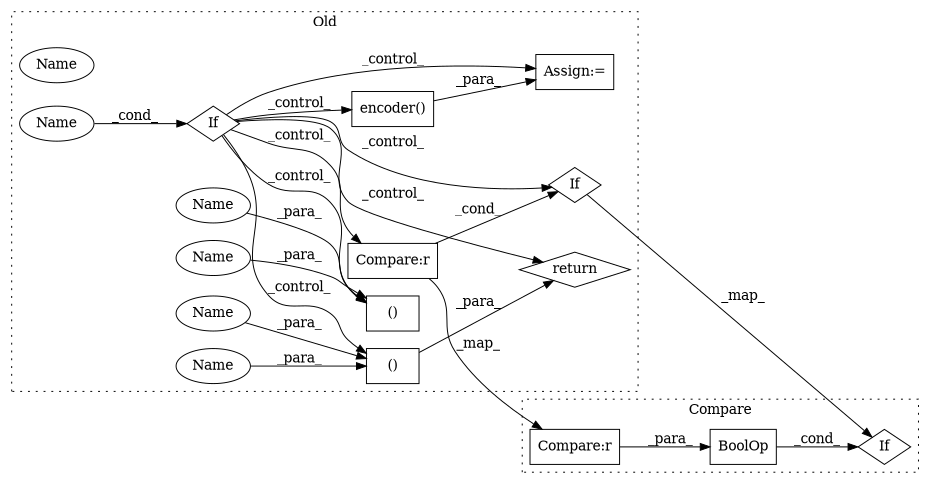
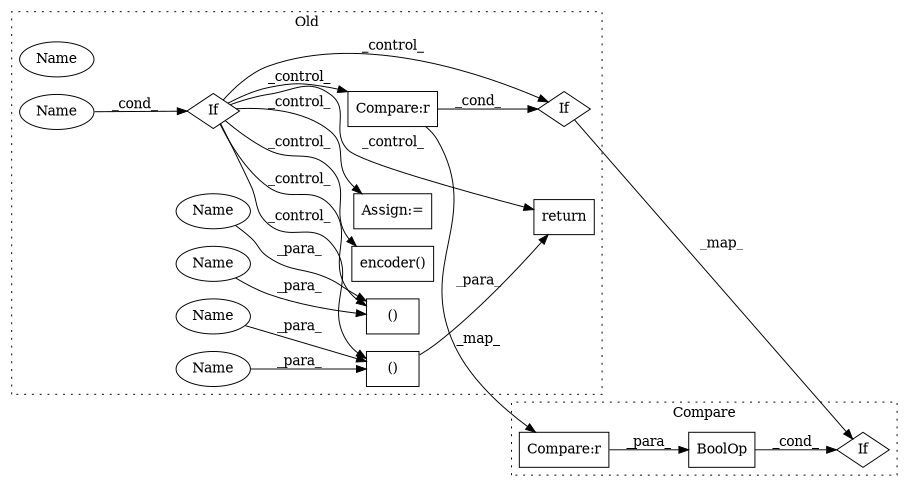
edge "encoder()" -> "Assign:=": removed, label "_para_"
node "return": shape diamond -> box
